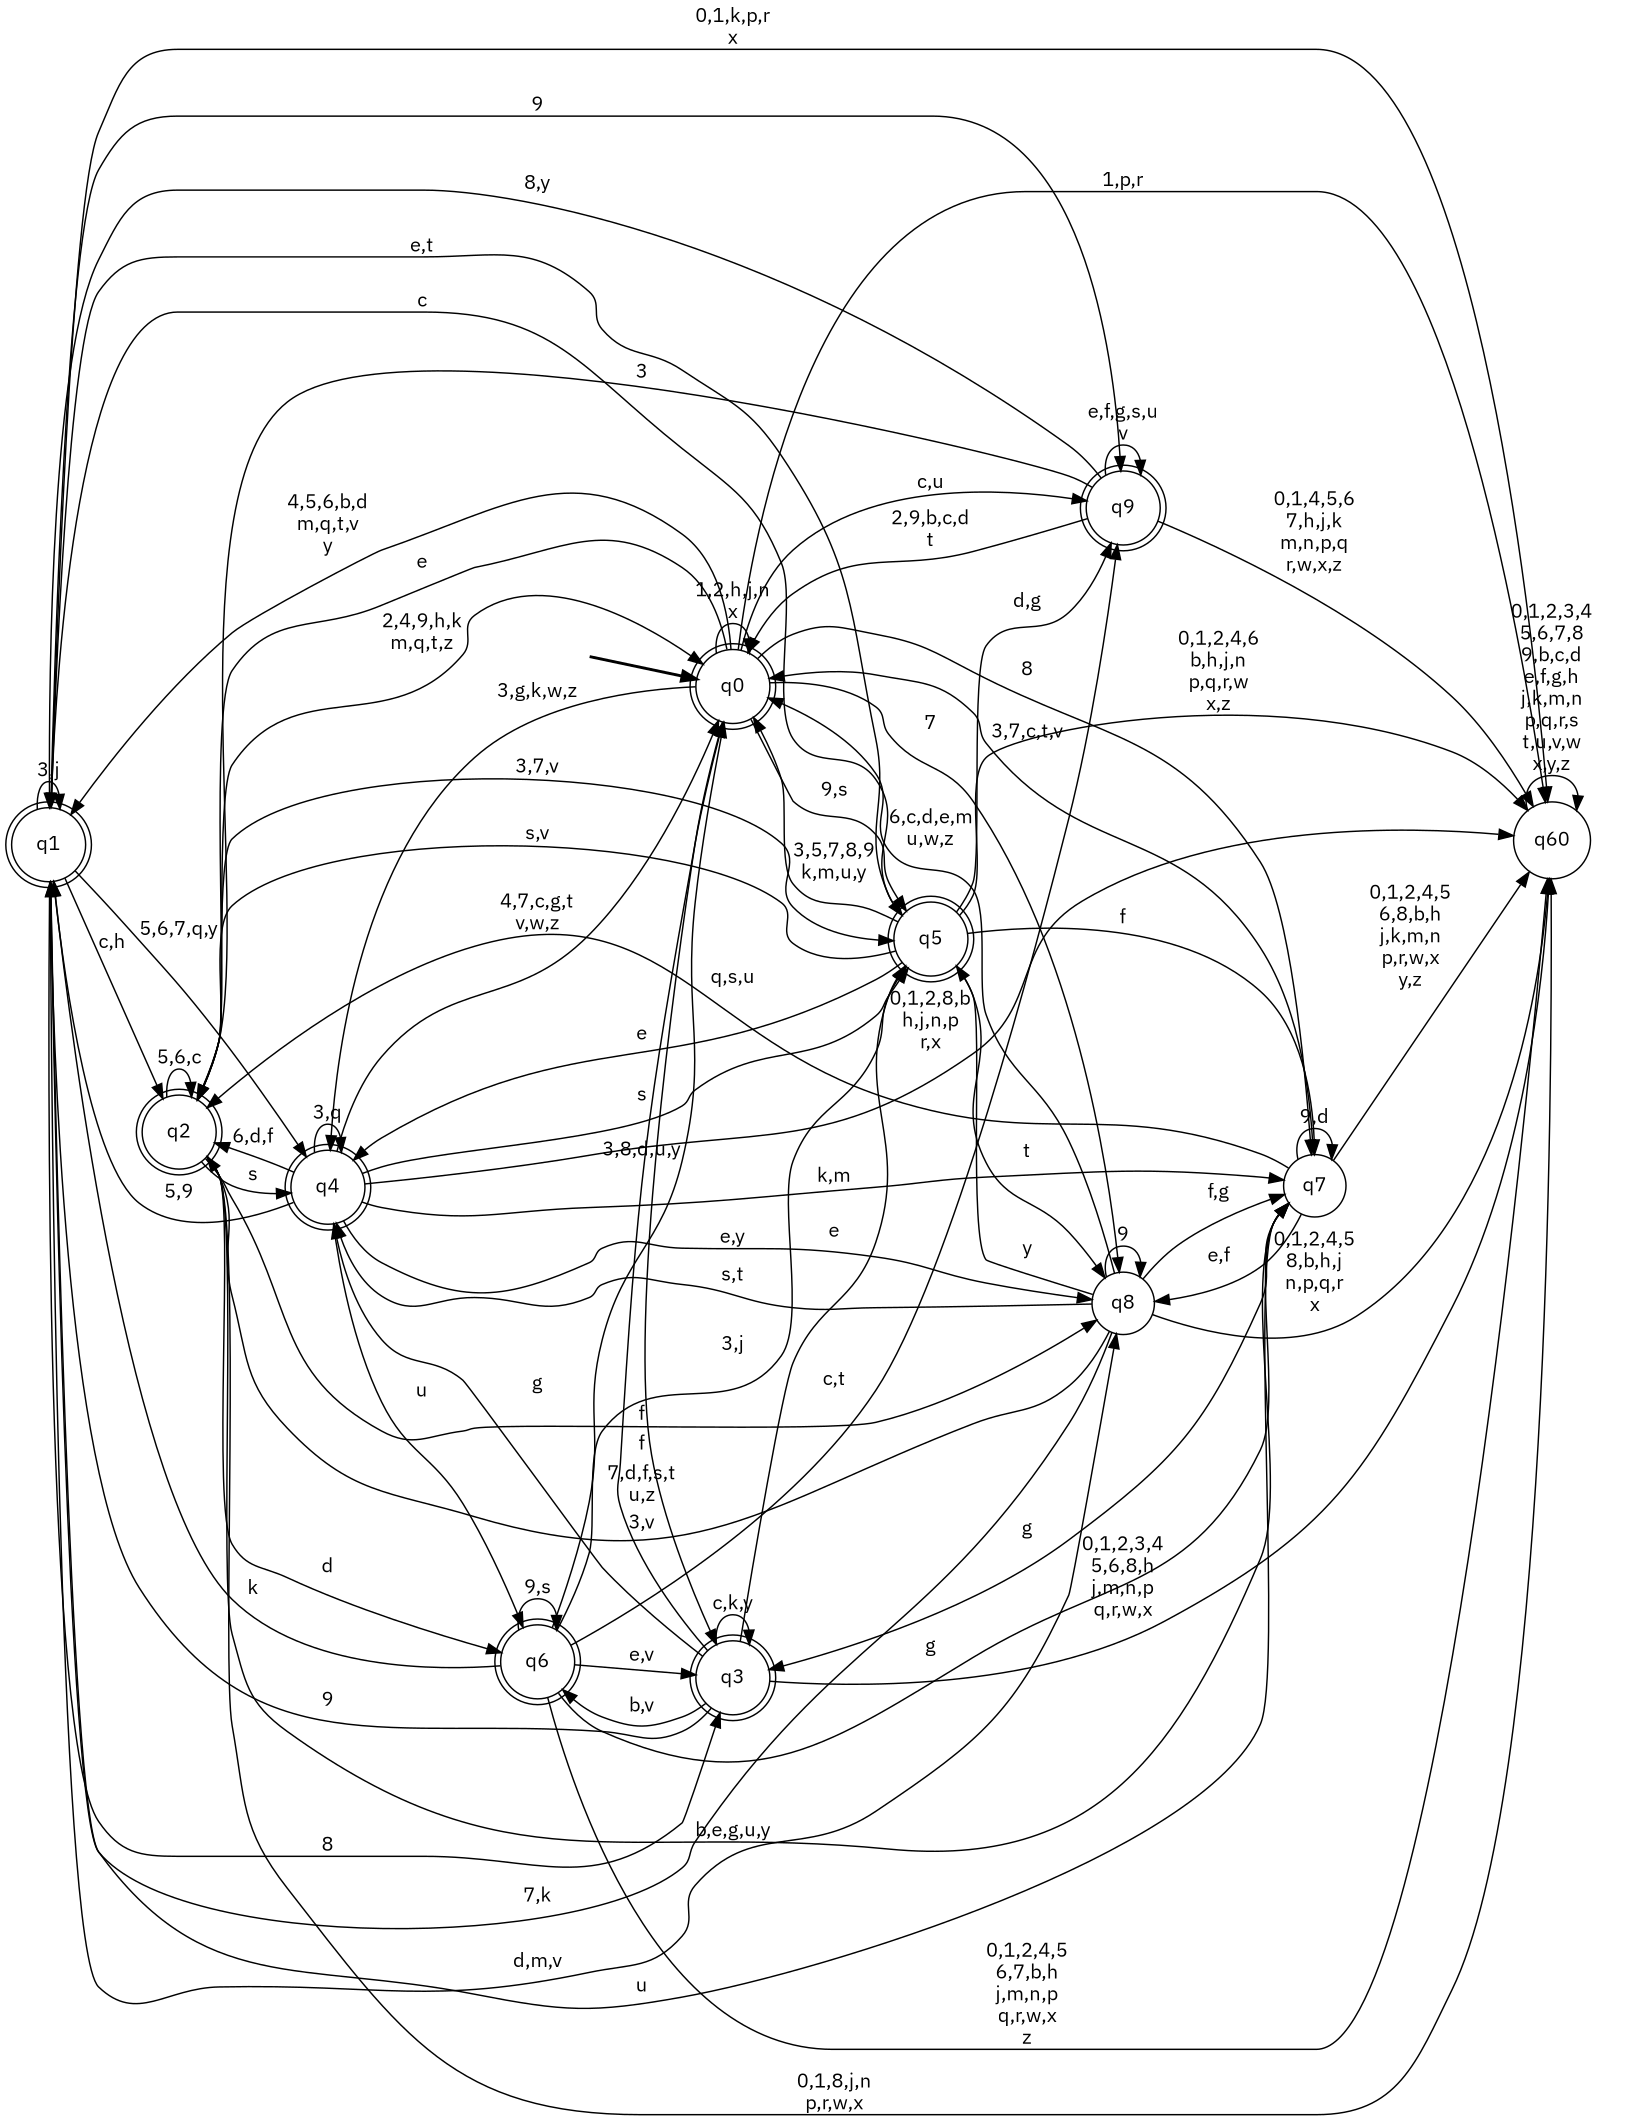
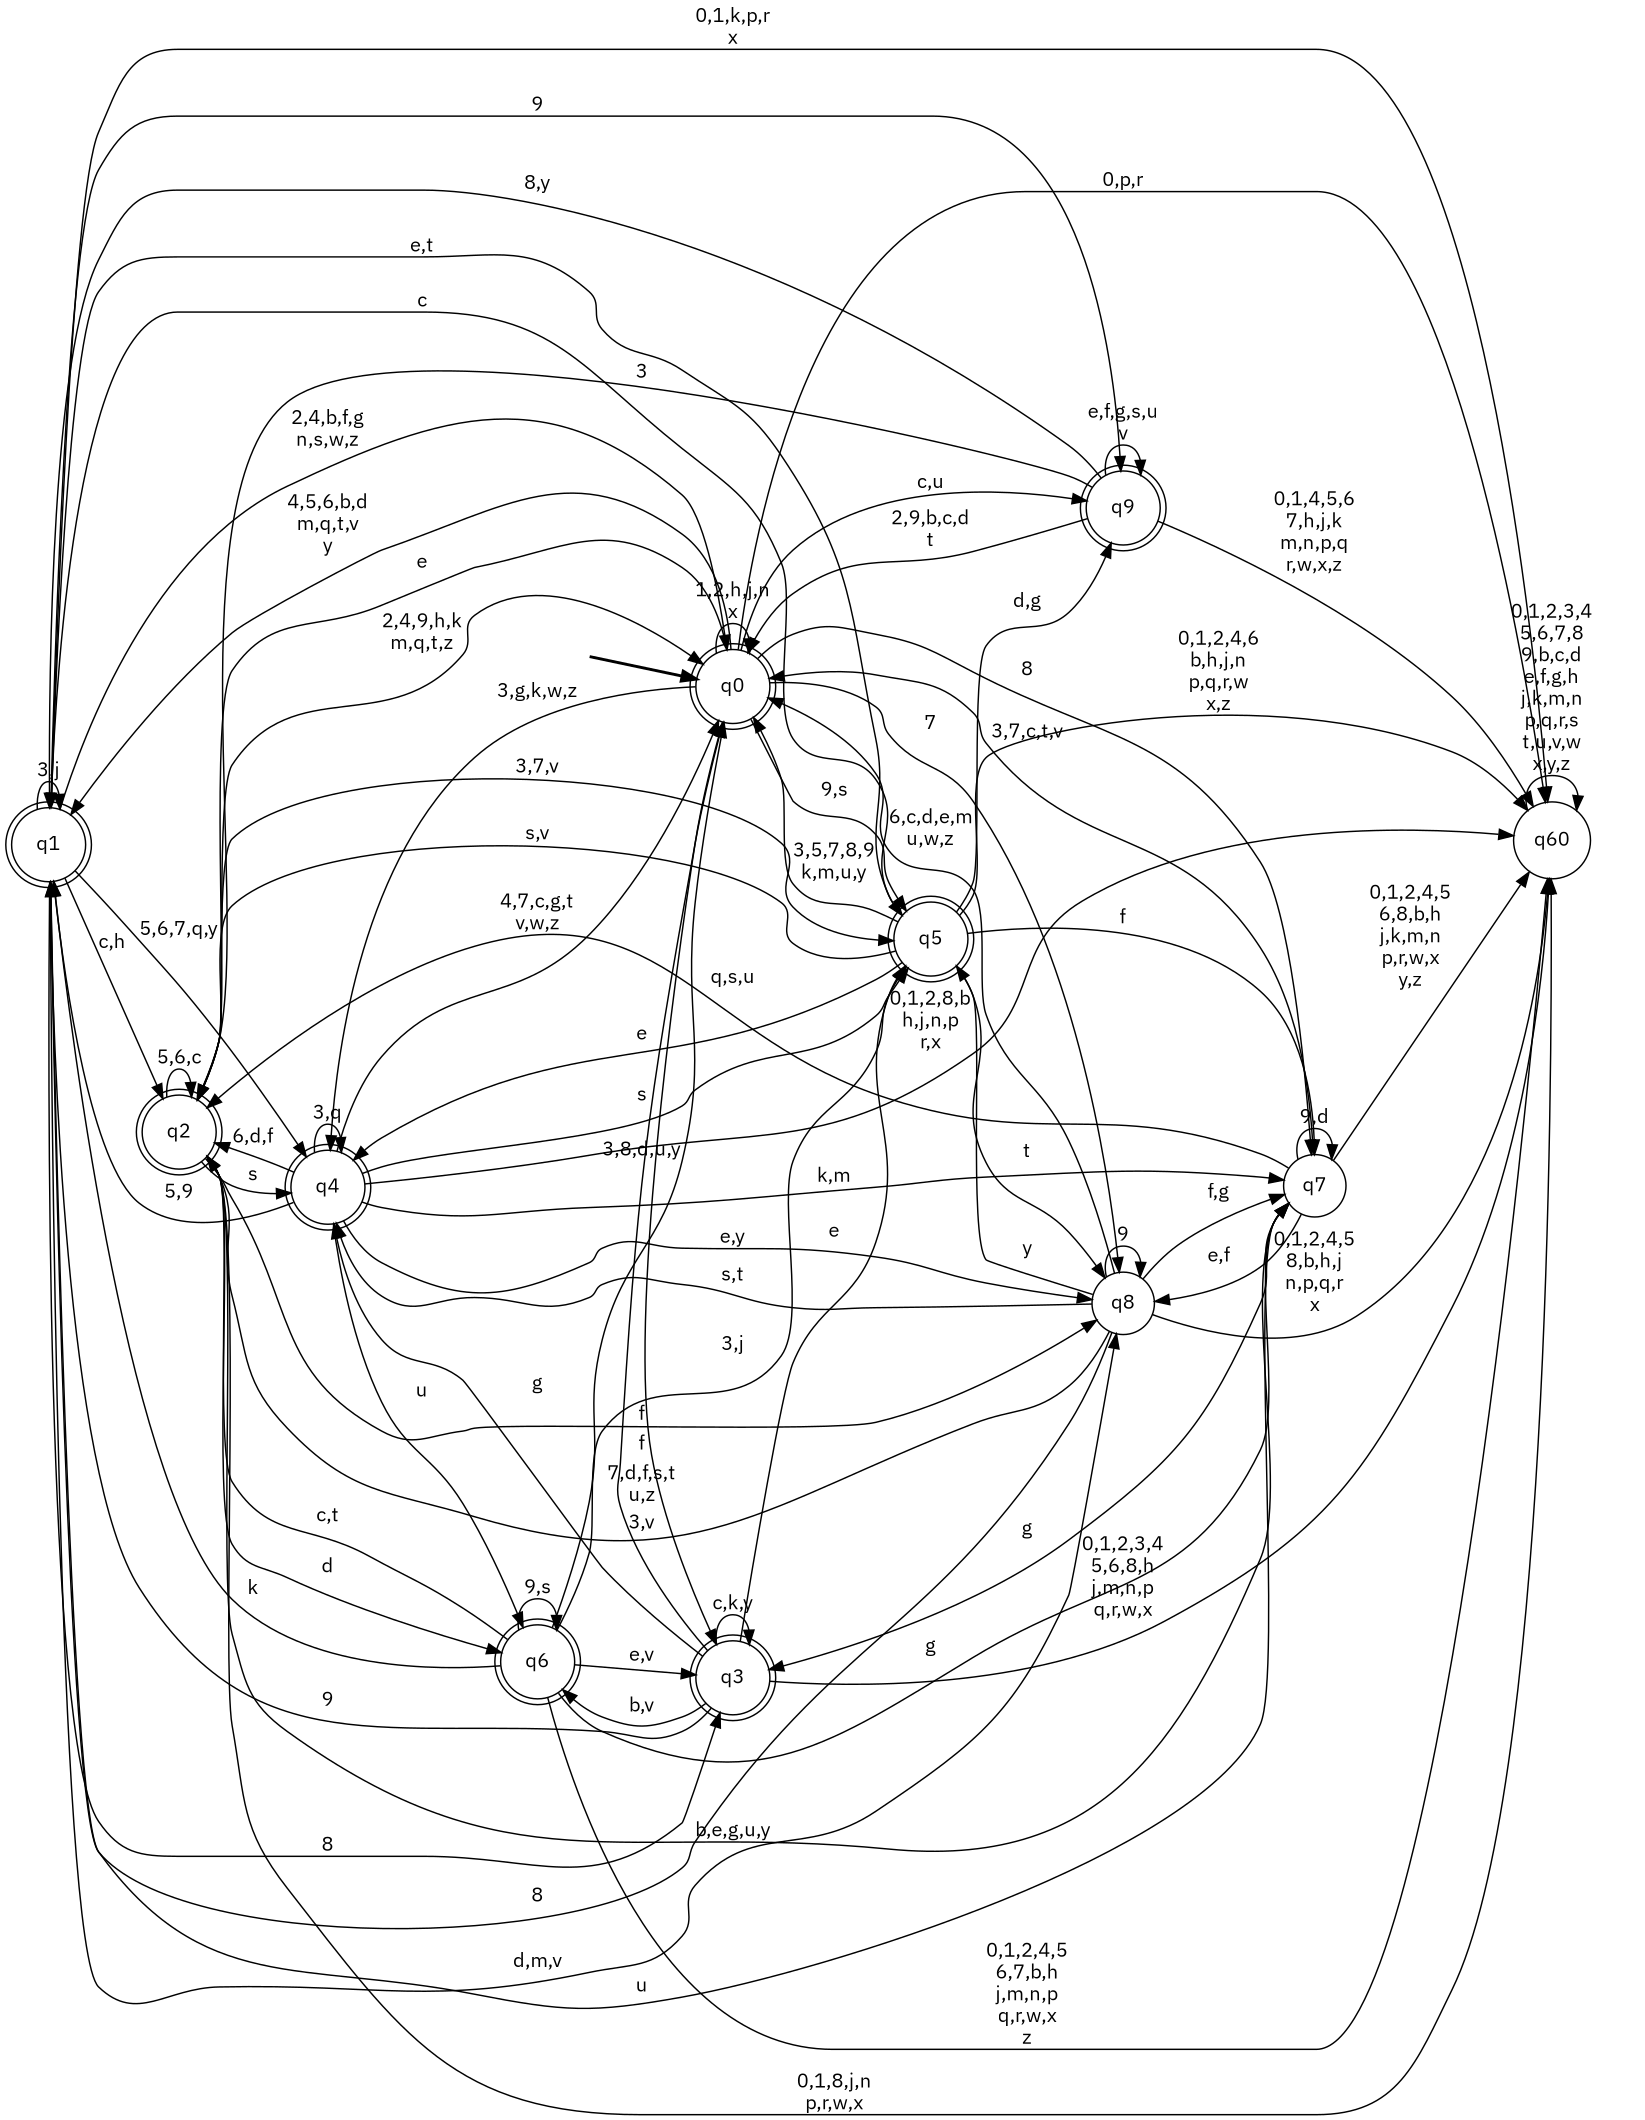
edge "q0" -> "q60": label "1,p,r" -> "0,p,r"
edge "q1" -> "q0": added, label "2,4,b,f,g n,s,w,z"
edge "q6" -> "q9": now "q6" -> "q2"
edge "q8" -> "q1": label "7,k" -> "8"
